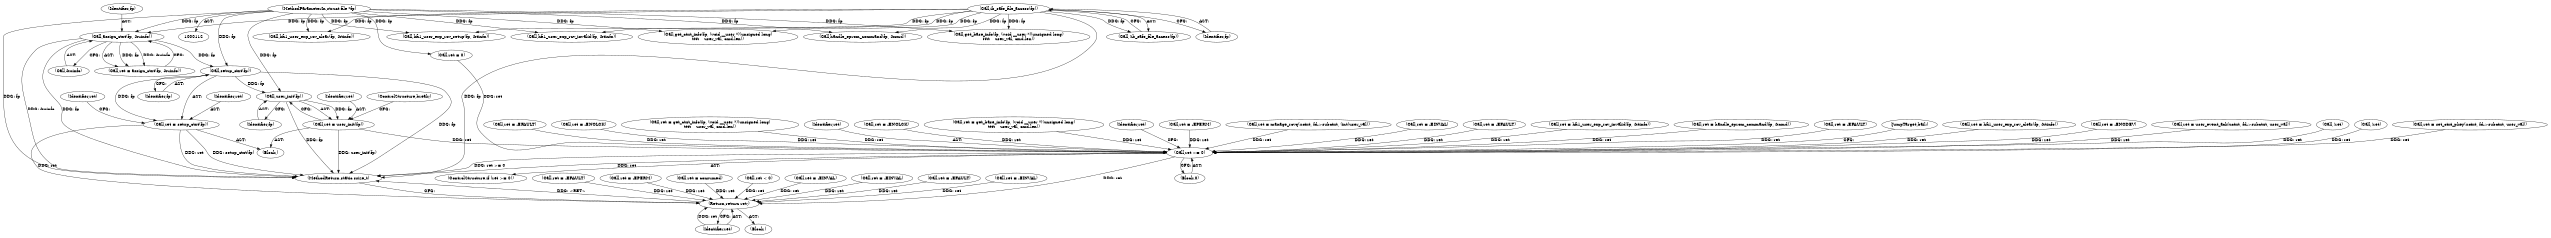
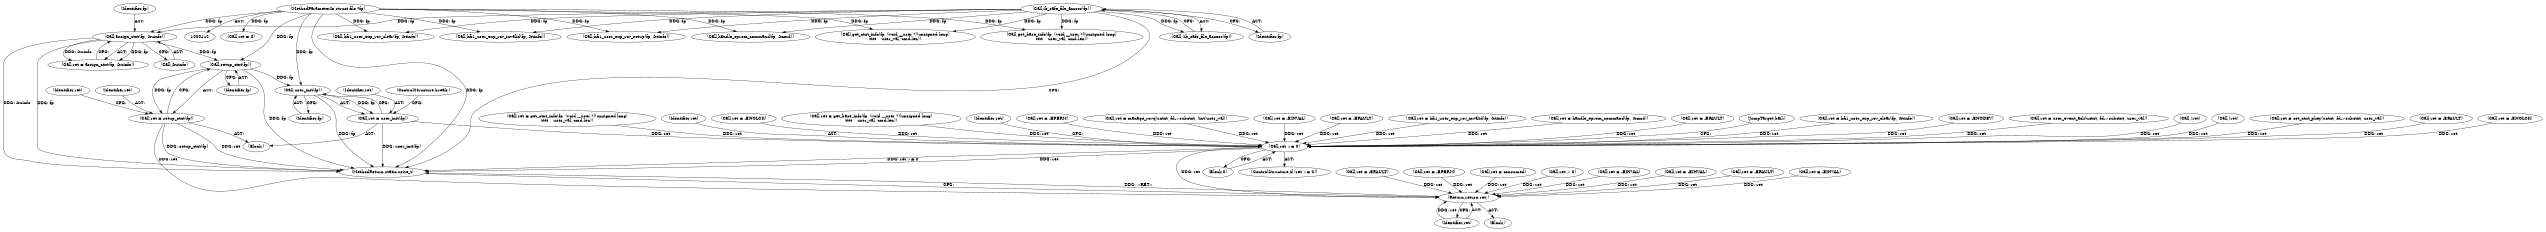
edge "(Call,ret = setup_ctxt(fp))" -> "(Call,setup_ctxt(fp))": added, label "CFG:"
edge "(Call,ib_safe_file_access(fp))" -> "(MethodReturn,static ssize_t)": label "DDG: fp" -> "CFG: "
edge "(Call,ret = 0)" -> "(Call,ret >= 0)": removed, label "DDG: ret"
